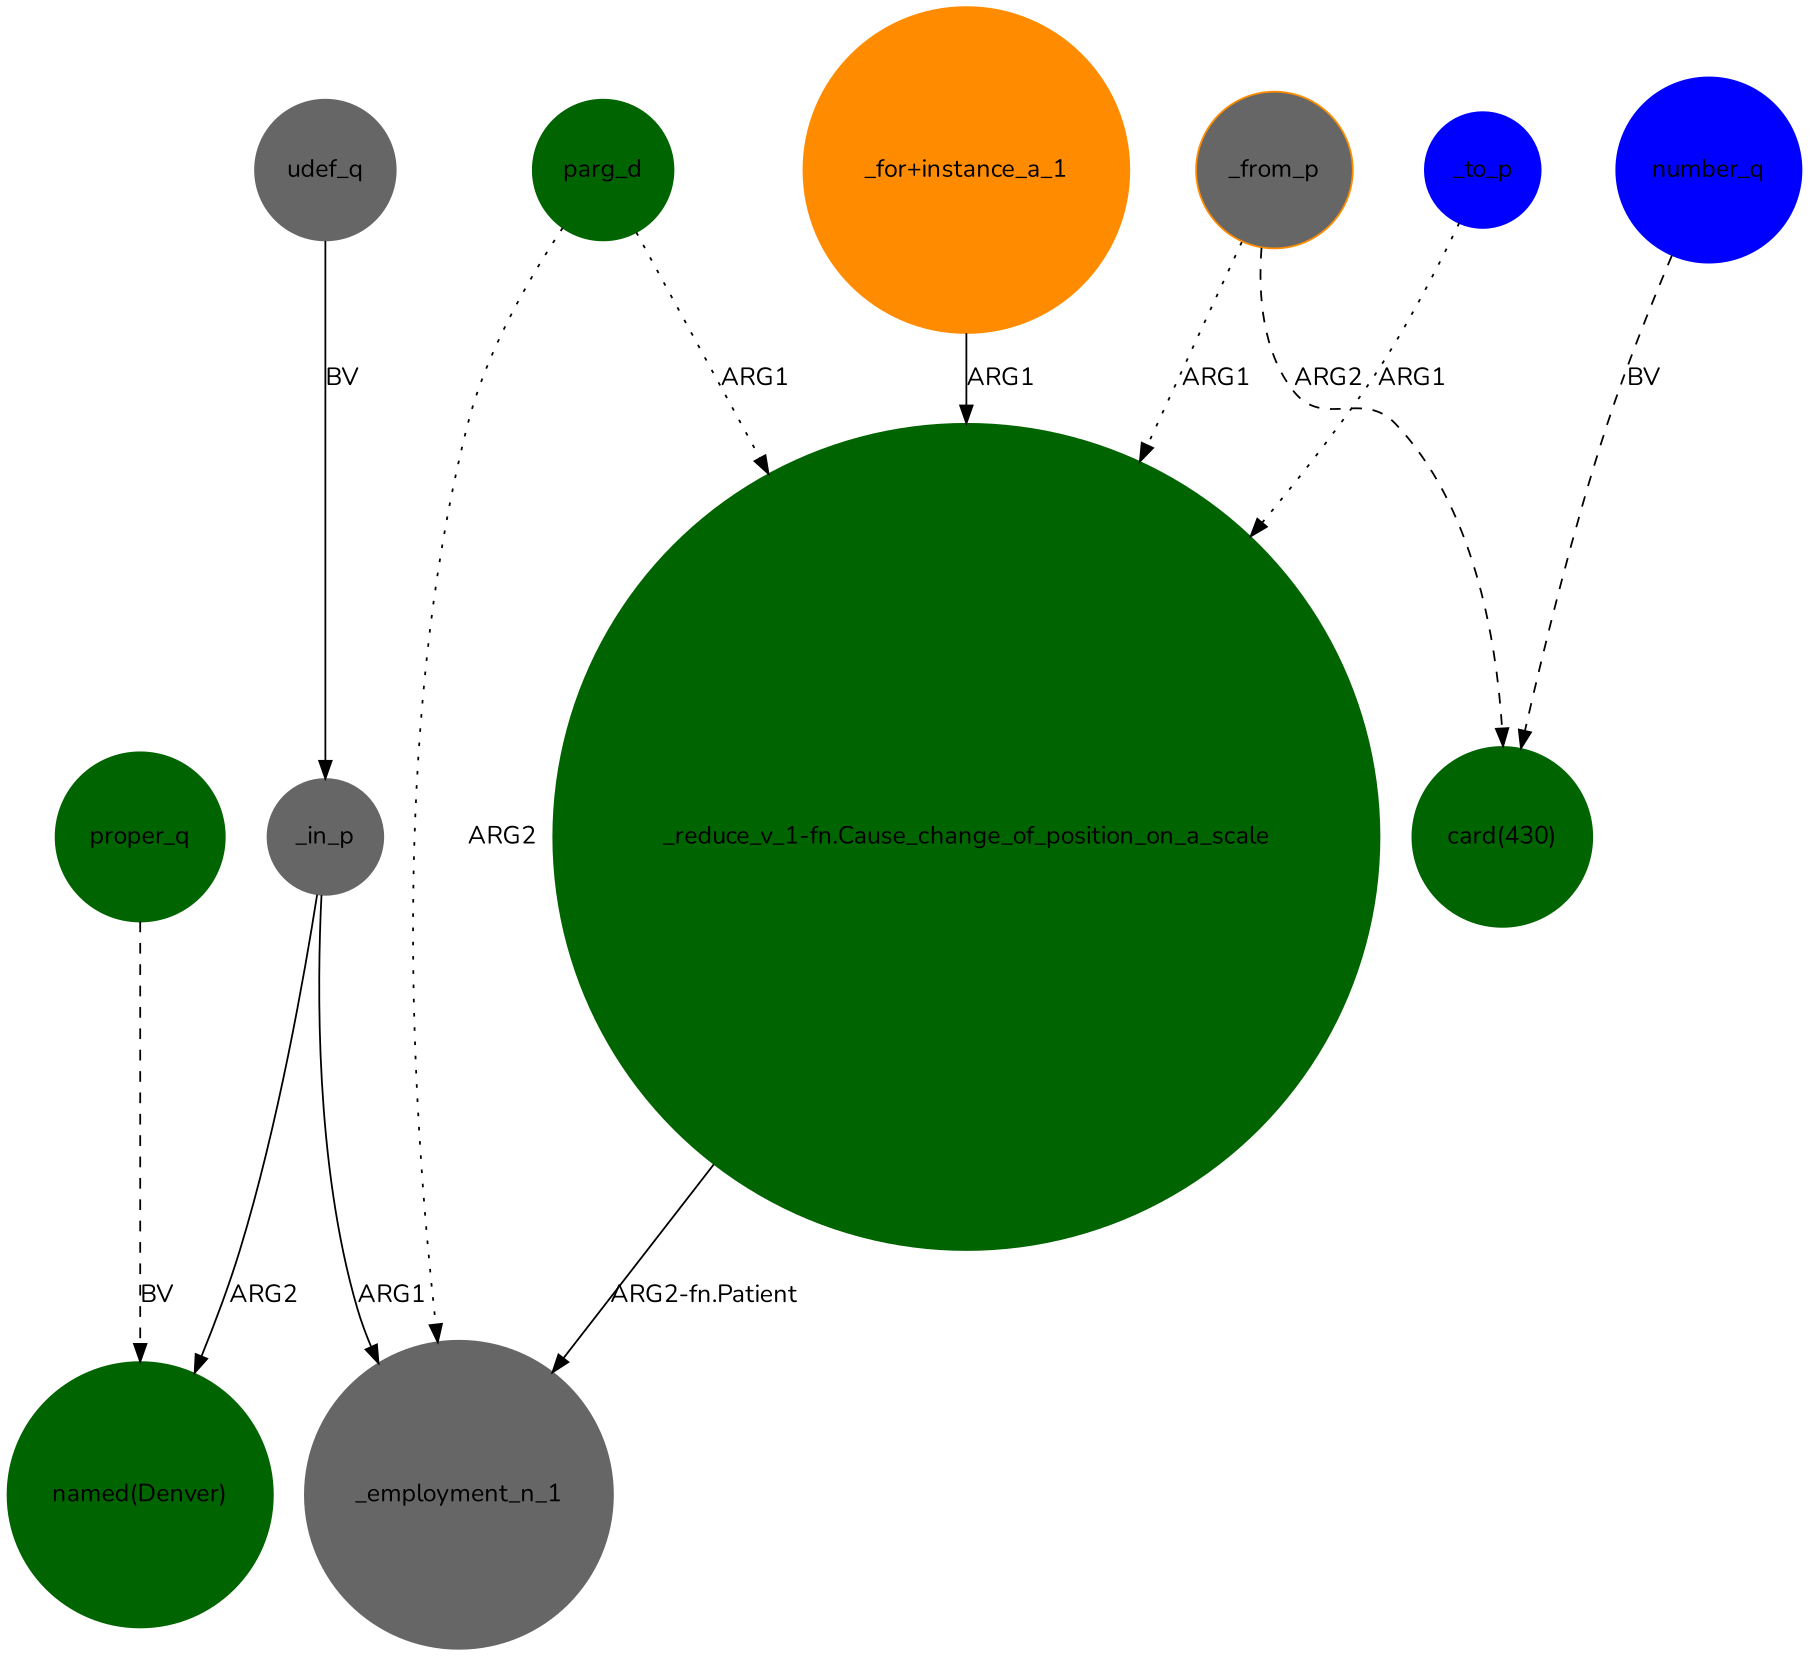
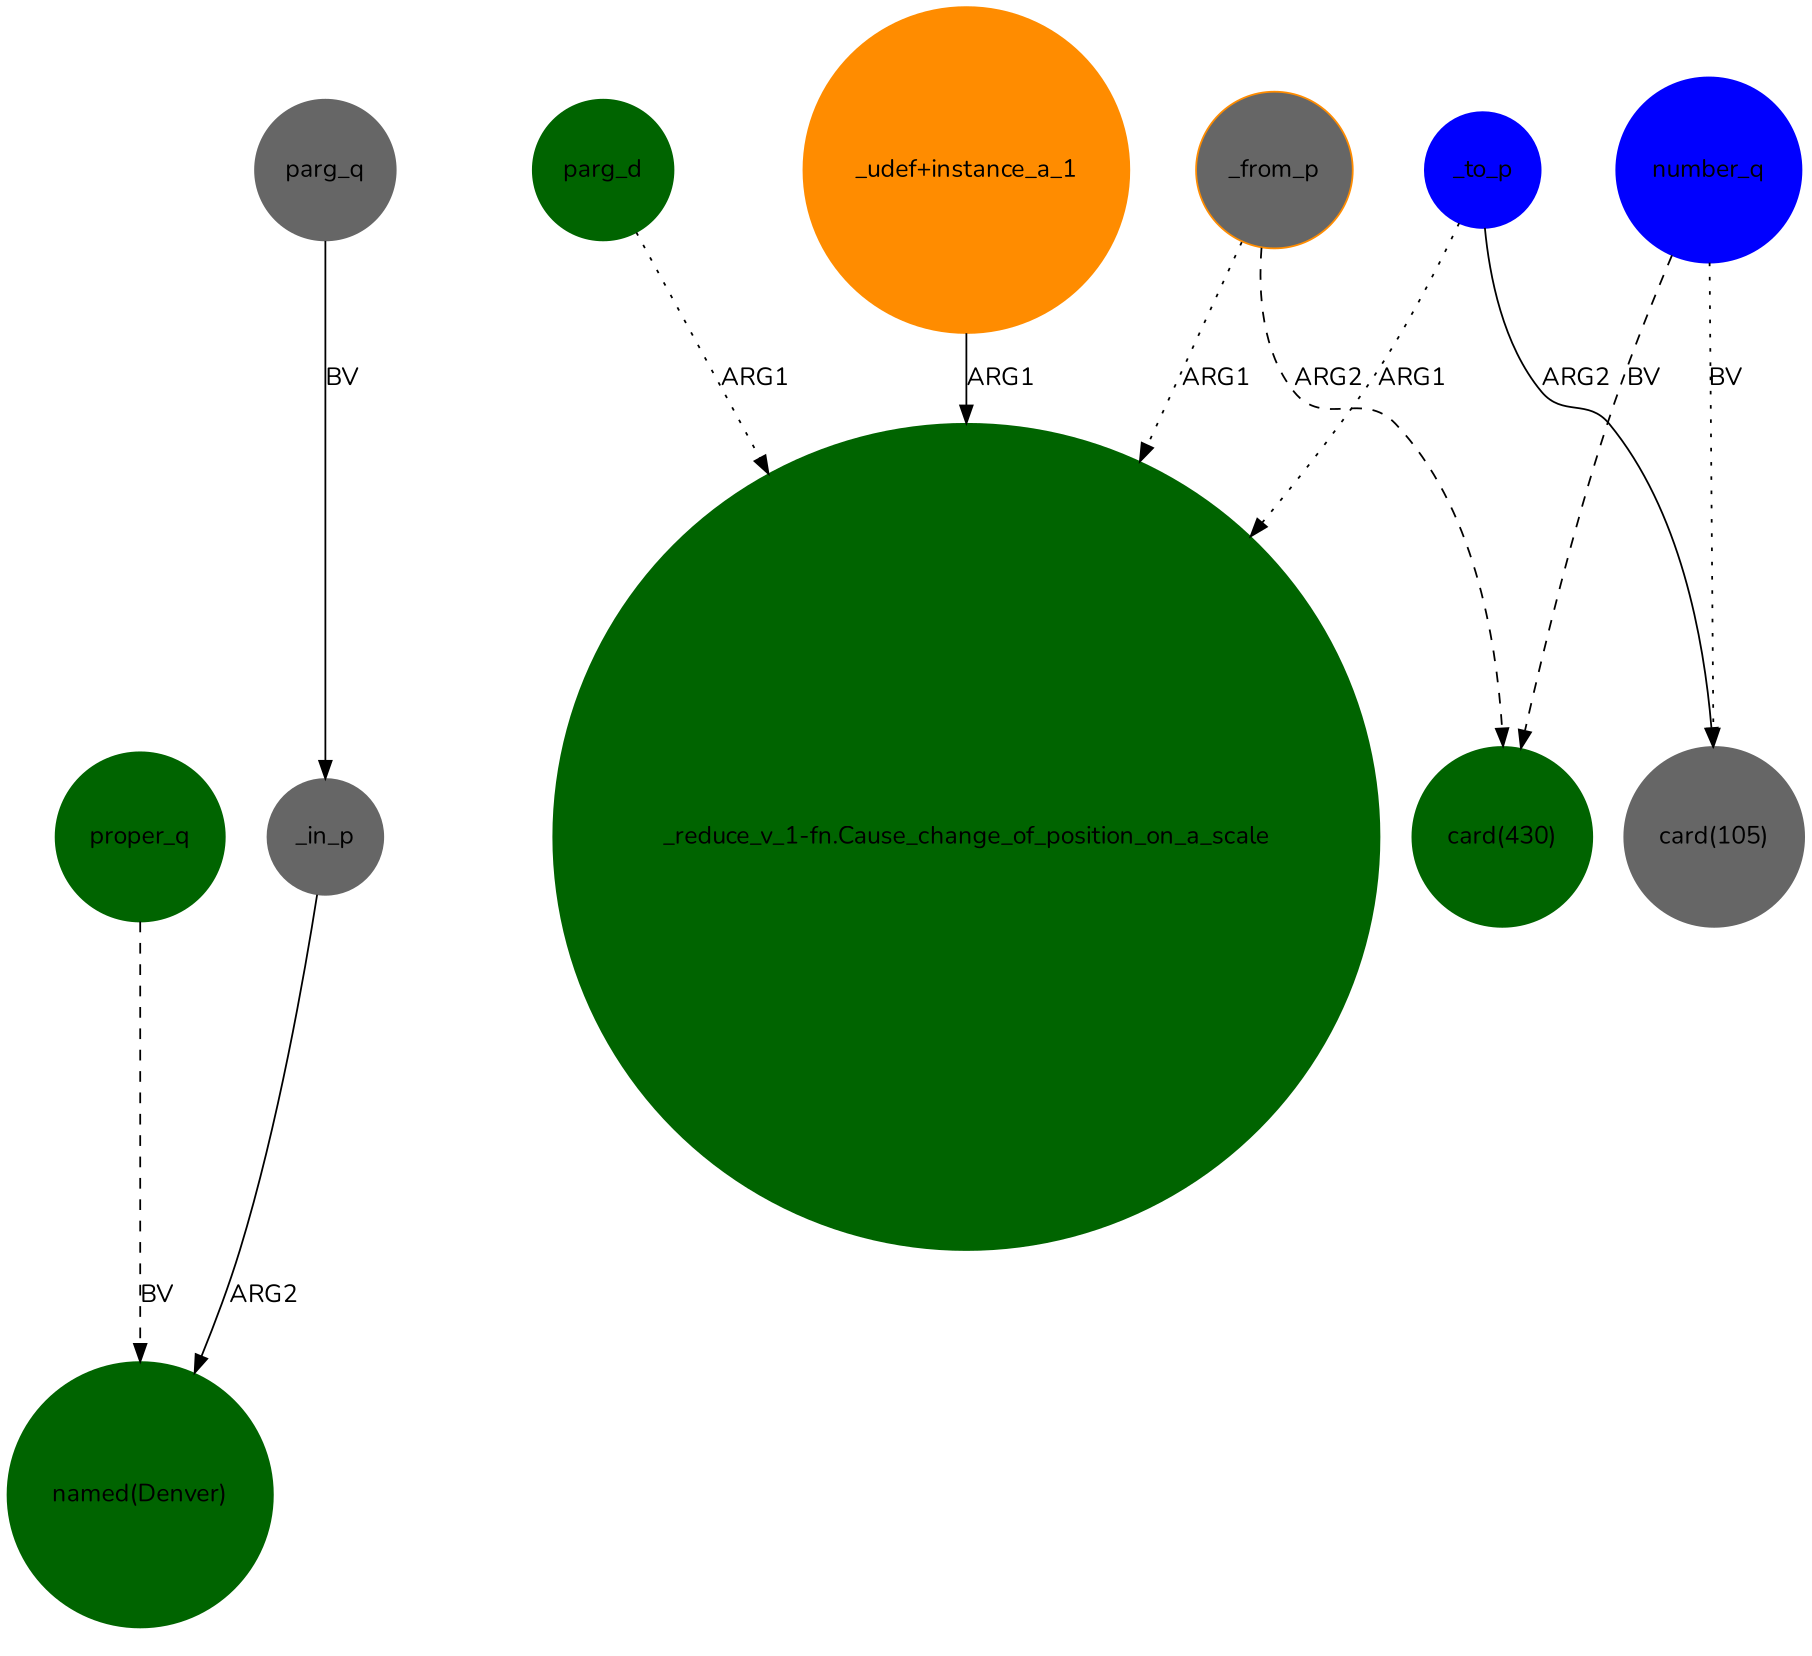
node "udef_q": label "udef_q" -> "parg_q"
node "_for+instance_a_1": label "_for+instance_a_1" -> "_udef+instance_a_1"
node "card(105)": added
node "_employment_n_1": removed
